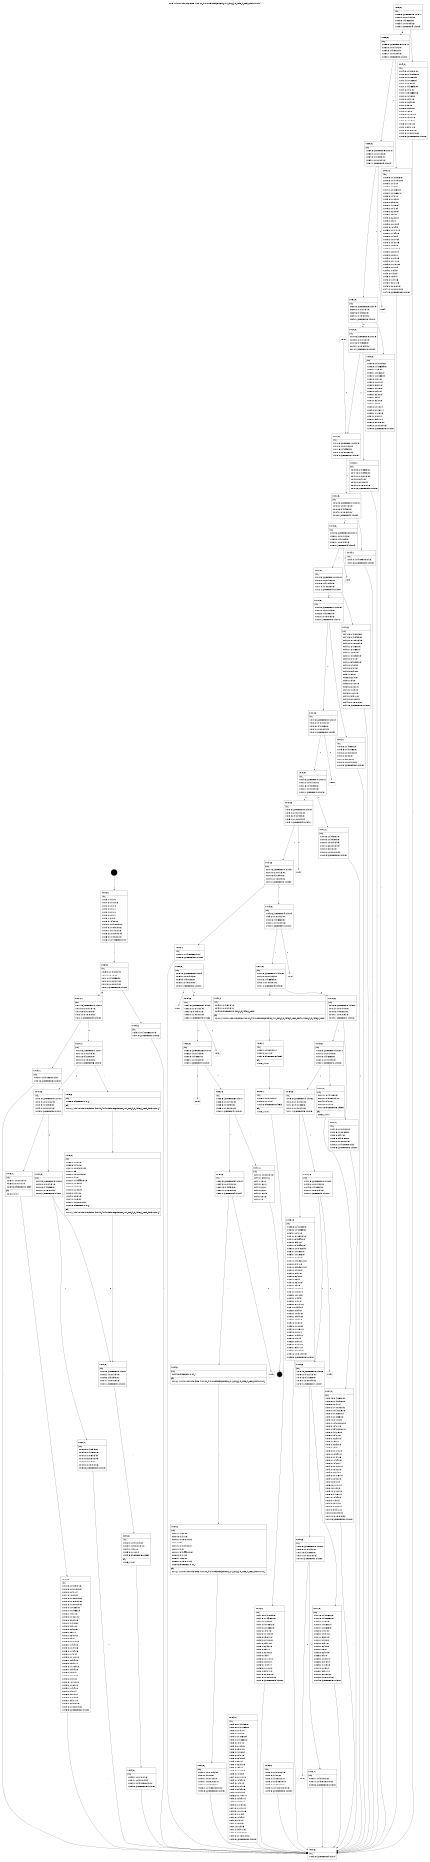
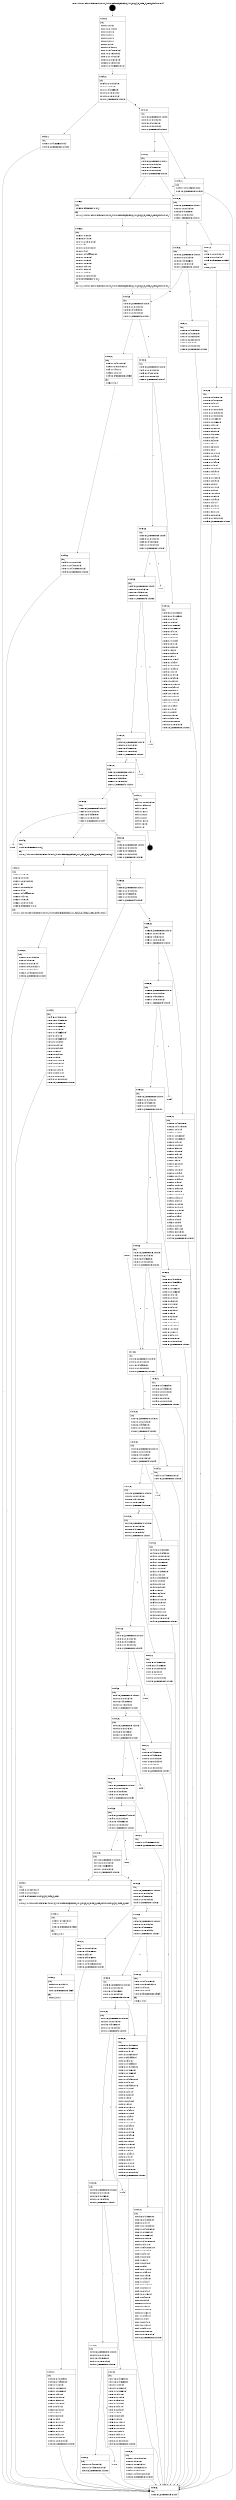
node "0x4014ed [25]": added
node "0x401583 [25]": added
